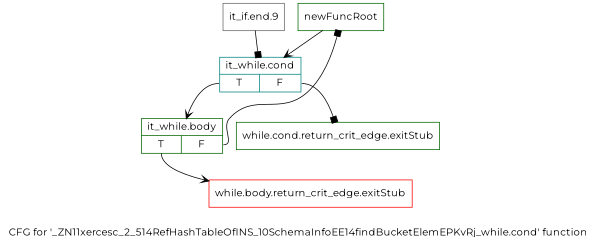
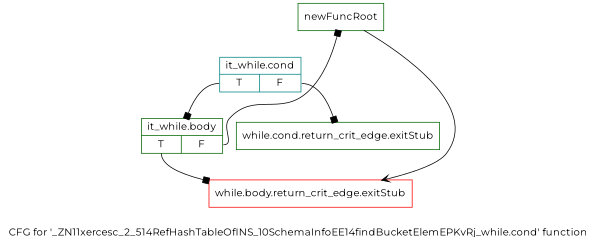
node "it_if.end.9": removed
edge "newFuncRoot" -> "it_while.cond": now "newFuncRoot" -> "while.body.return_crit_edge.exitStub"
edge "it_while.cond" -> "it_while.body": arrowhead vee -> box
edge "it_while.body" -> "while.body.return_crit_edge.exitStub": arrowhead vee -> box
